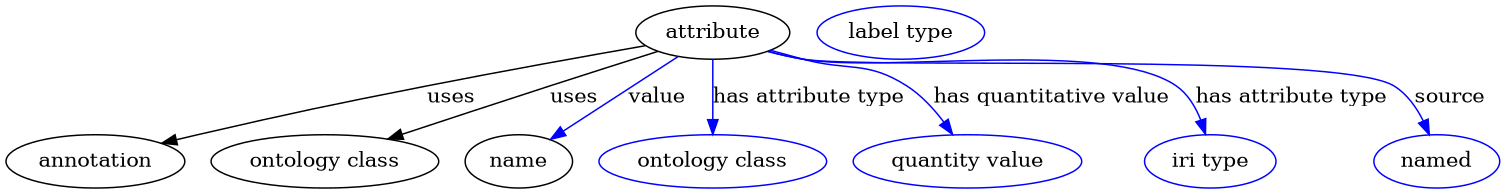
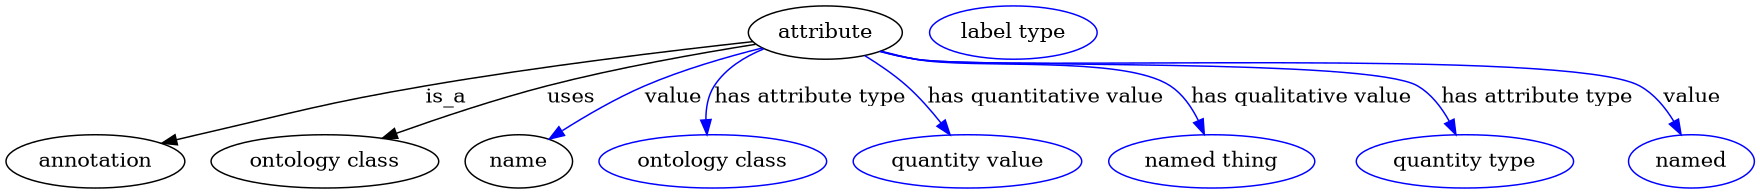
edge "attribute" -> "annotation": label "uses" -> "is_a"
edge "attribute" -> "named": label "source" -> "value"
node "iri type": label "iri type" -> "quantity type"
node "named thing": added
